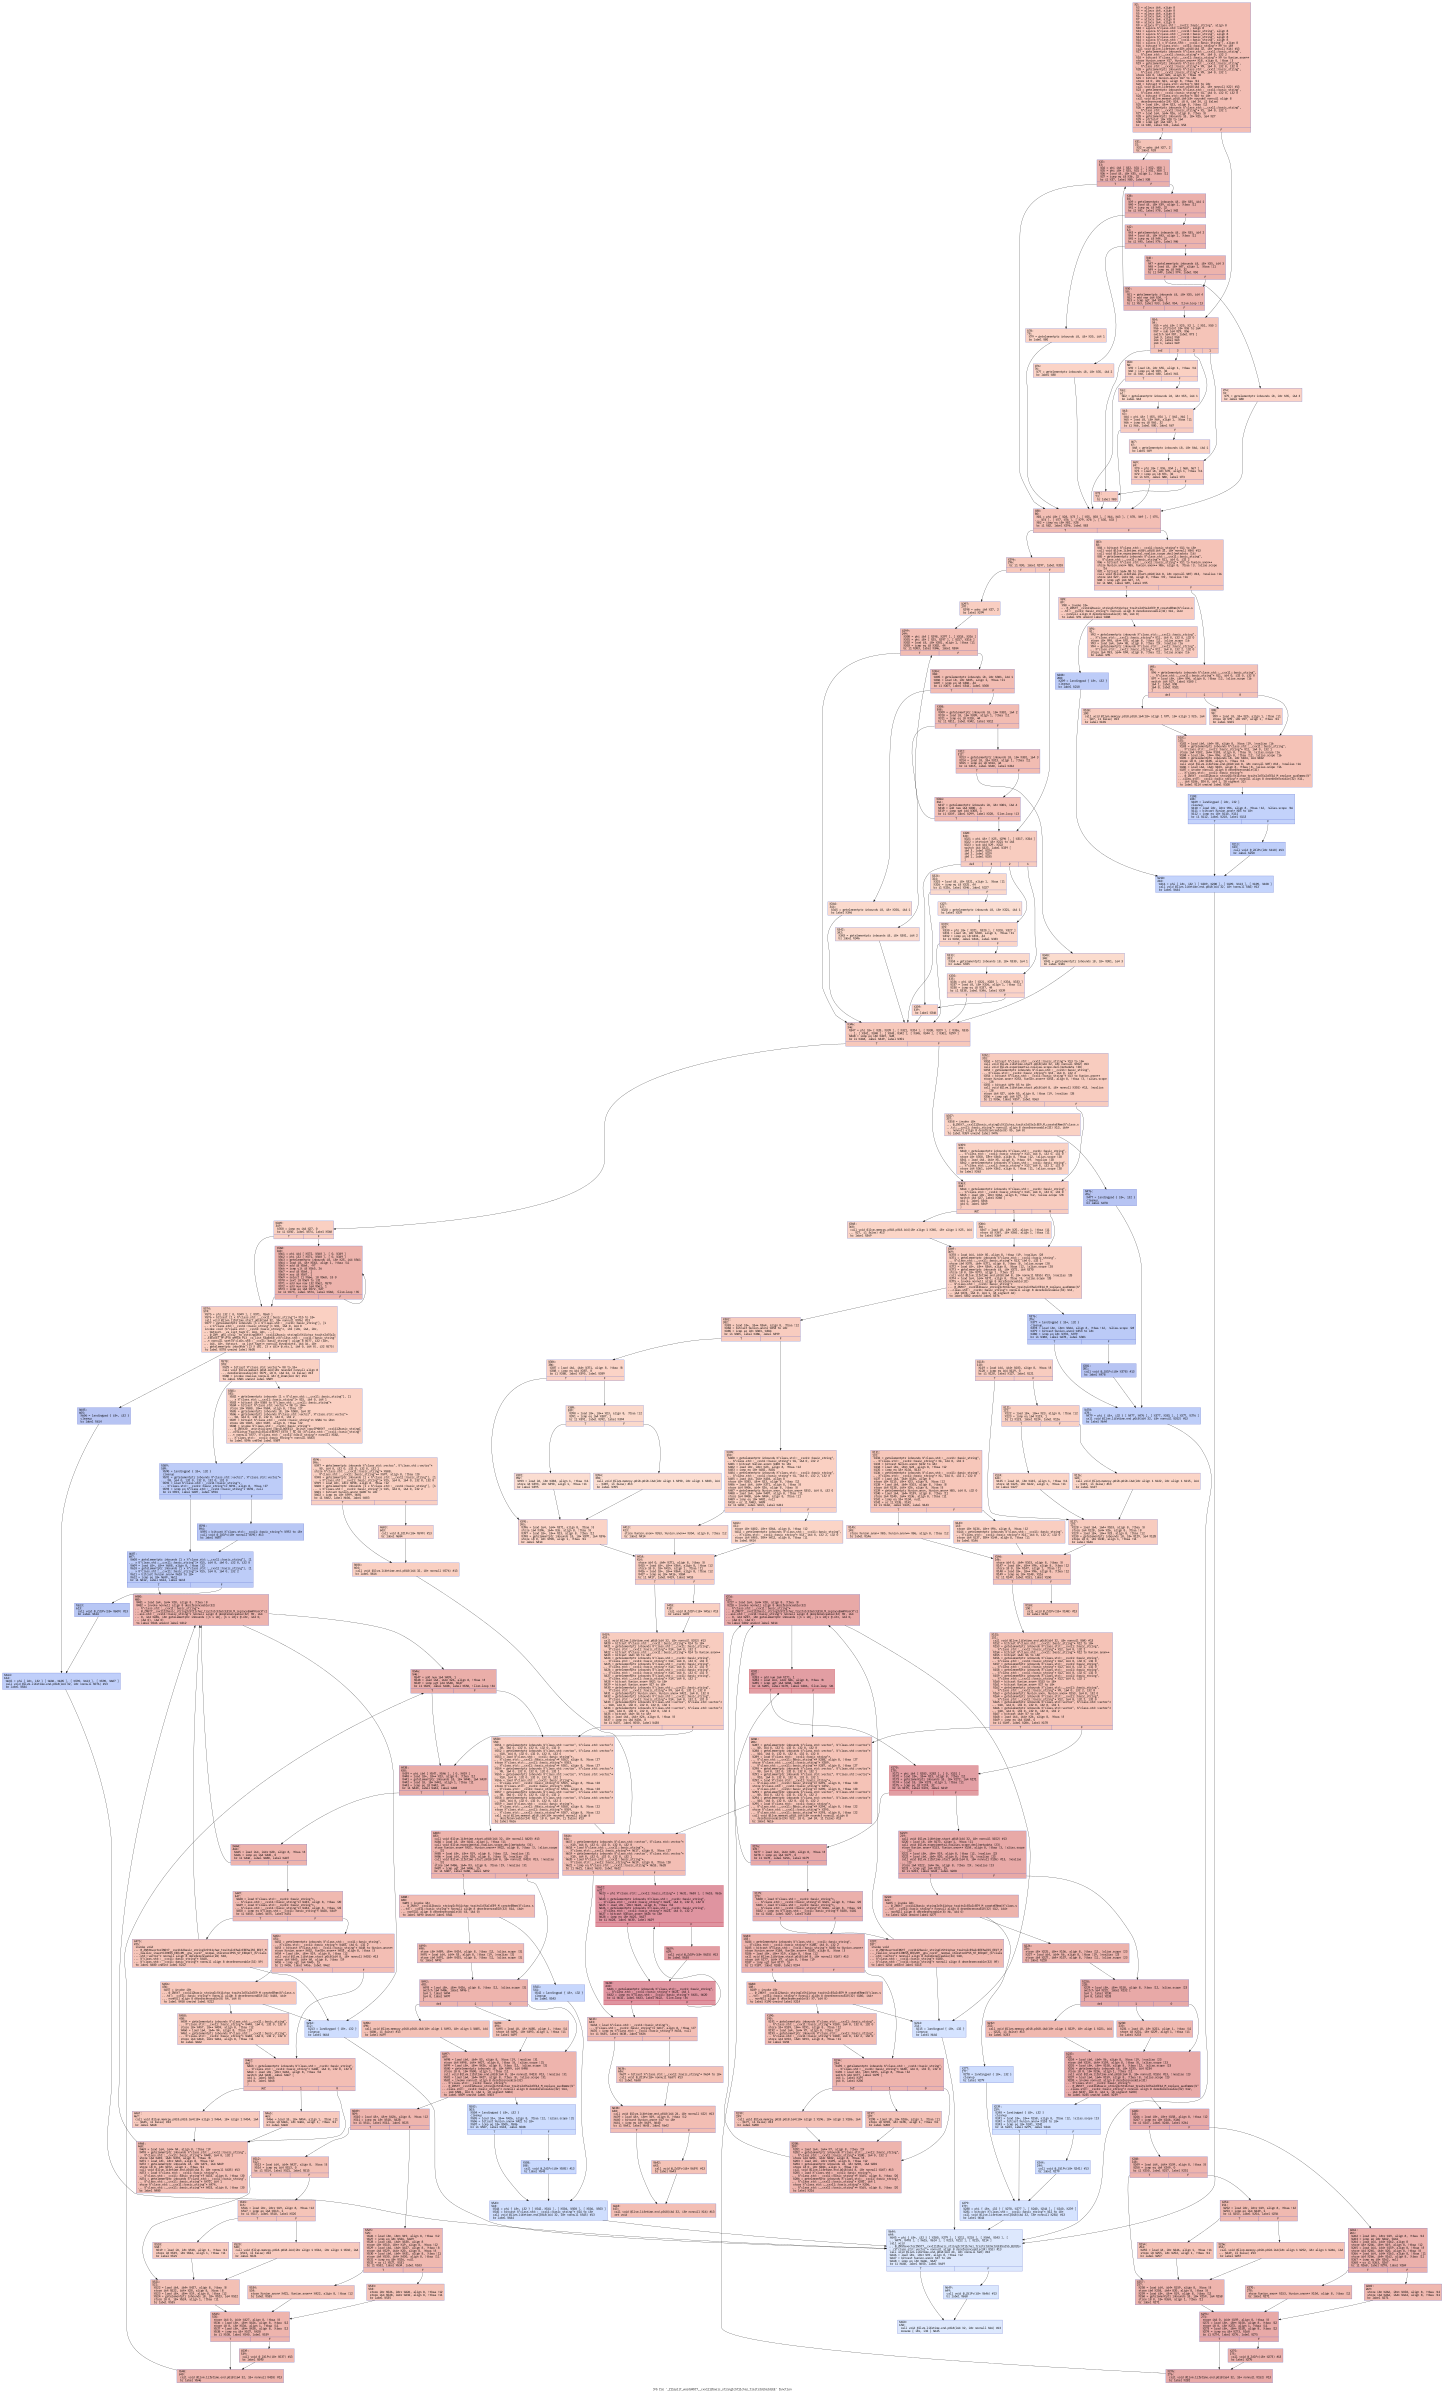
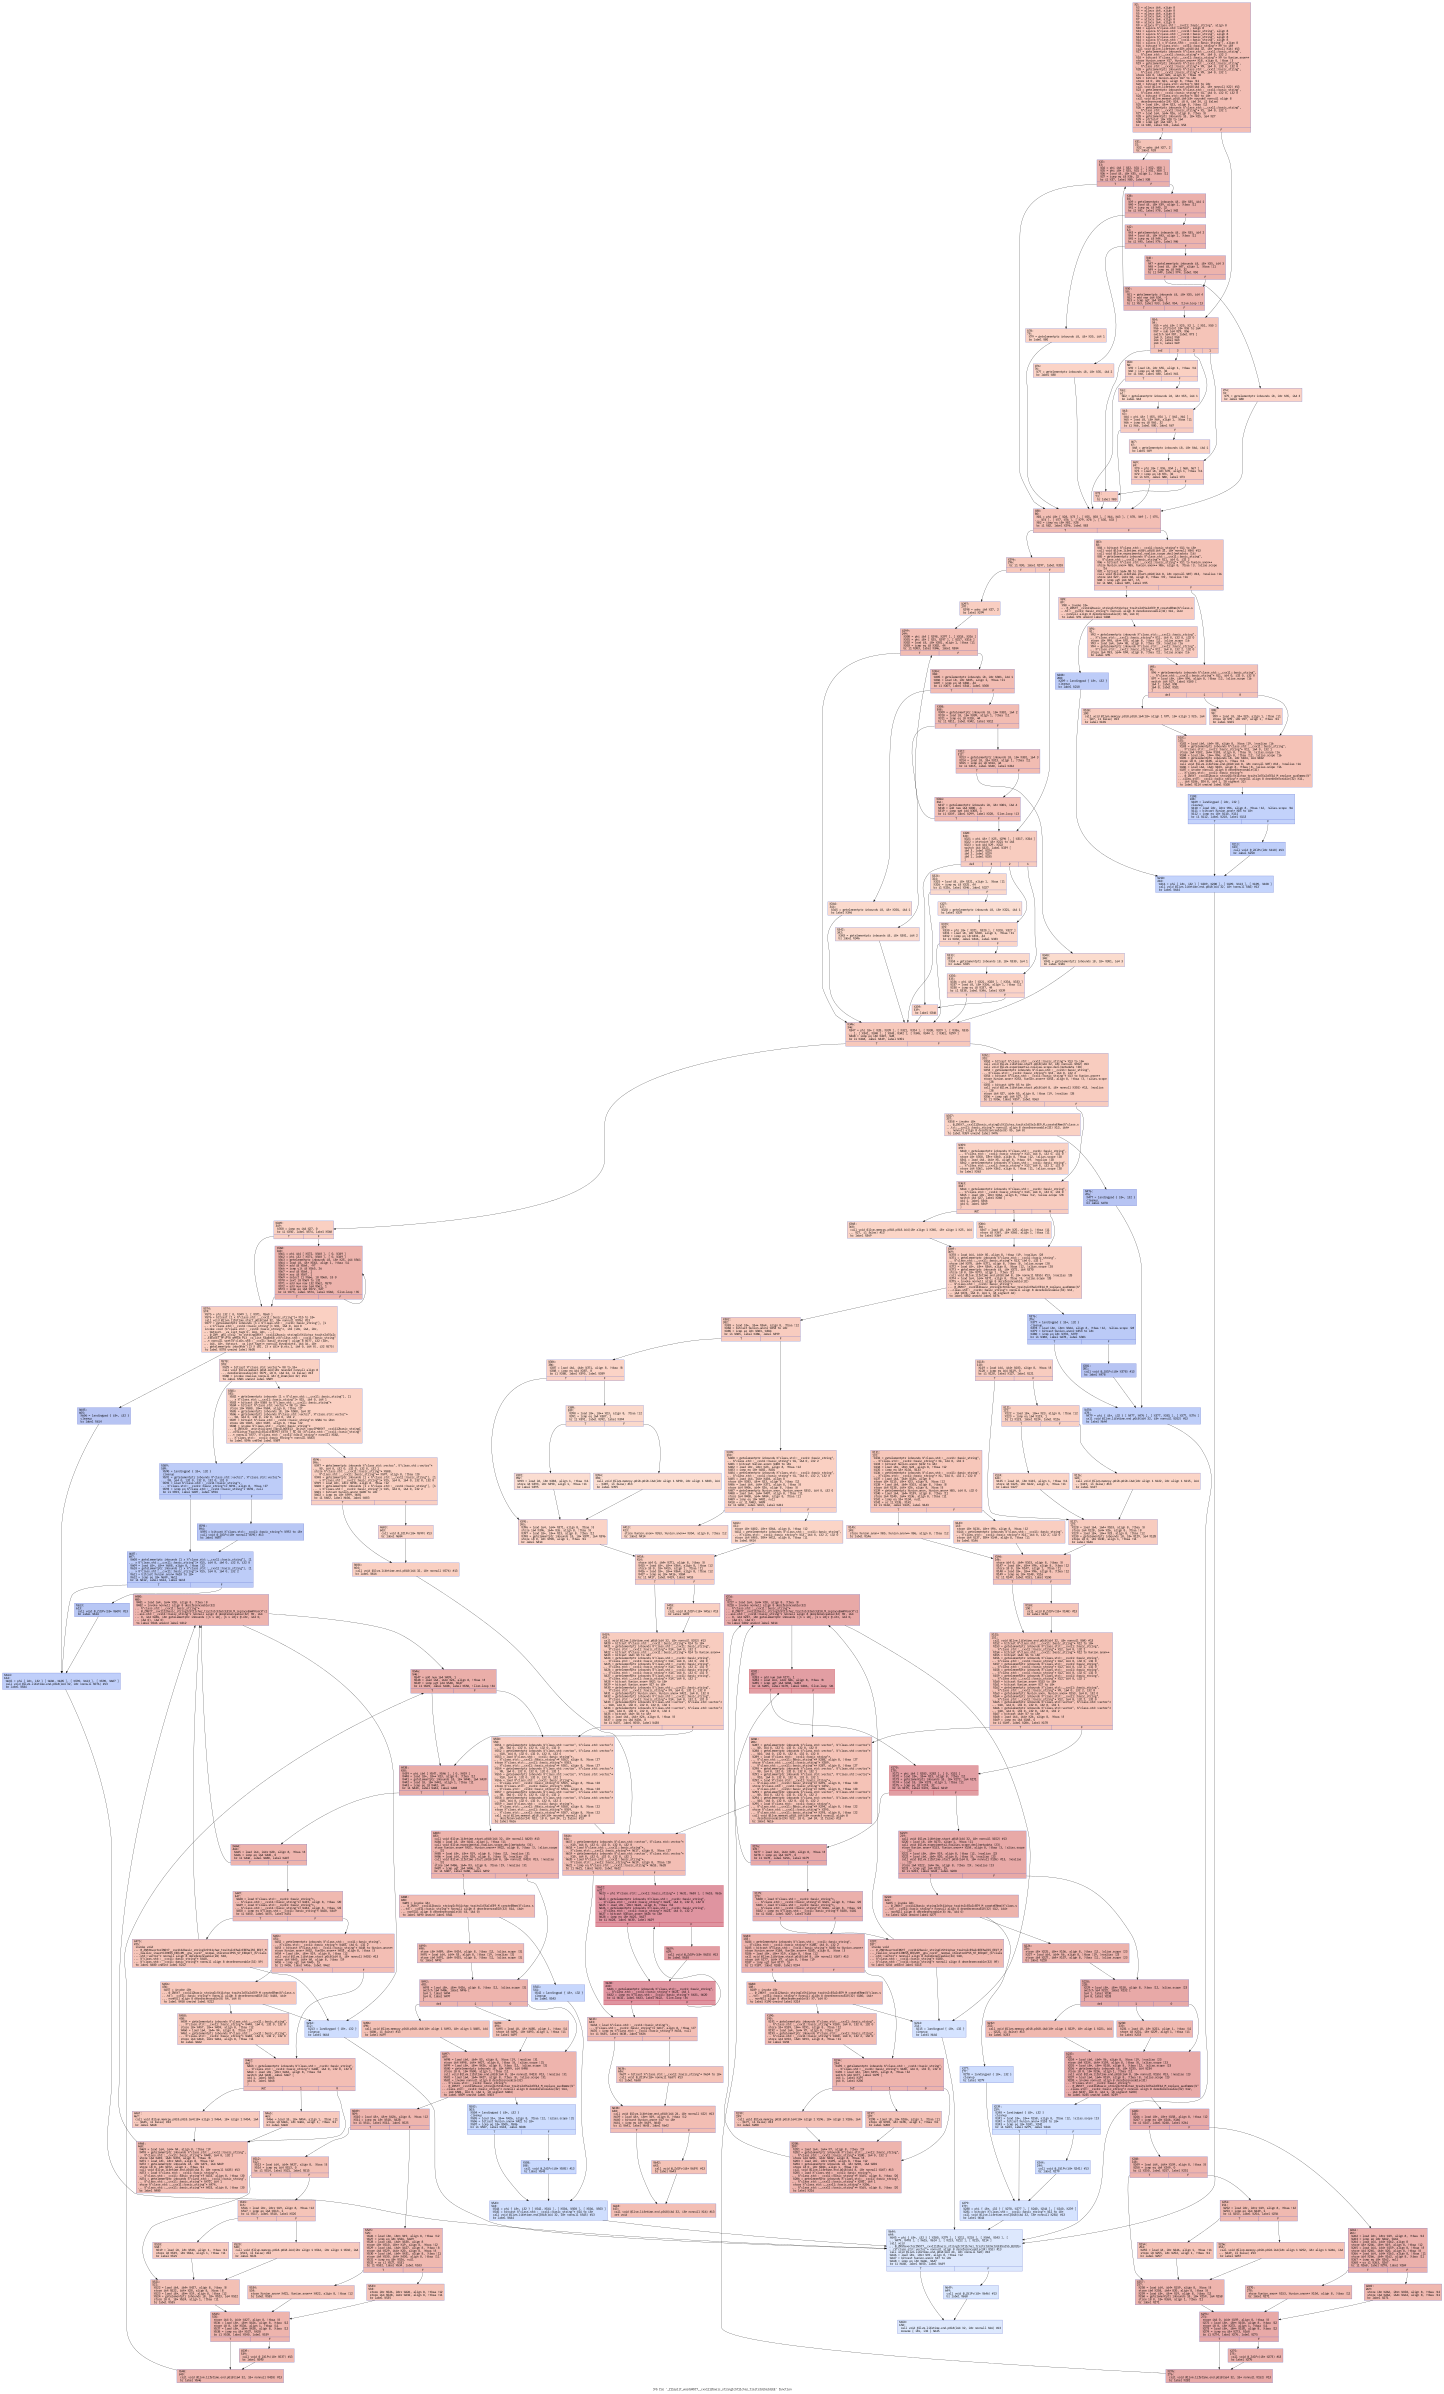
edge "%346:" -> "%363:": now "%346:" -> "%351:"
edge "%413:" -> "%414:": removed
edge "%607:" -> "%480:": now "%607:" -> "%614:"
edge "%150:" -> "%151:": added
